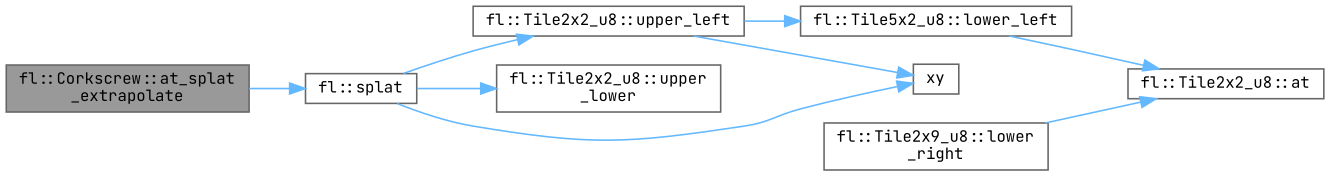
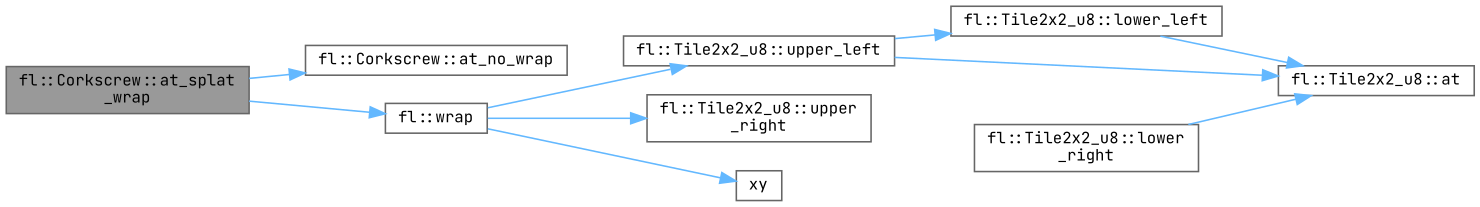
node "fl::Tile5x2_u8::lower_left": label "fl::Tile5x2_u8::lower_left" -> "fl::Tile2x2_u8::lower_left"
edge "fl::Tile2x2_u8::upper_left" -> "xy": now "fl::Tile2x2_u8::upper_left" -> "fl::Tile2x2_u8::at"
node "fl::Corkscrew::at_no_wrap": added
node "fl::Corkscrew::at_splat _extrapolate": label "fl::Corkscrew::at_splat _extrapolate" -> "fl::Corkscrew::at_splat _wrap"
node "fl::splat": label "fl::splat" -> "fl::wrap"
node "fl::Tile2x2_u8::upper _lower": label "fl::Tile2x2_u8::upper _lower" -> "fl::Tile2x2_u8::upper _right"
node "fl::Tile2x9_u8::lower _right": label "fl::Tile2x9_u8::lower _right" -> "fl::Tile2x2_u8::lower _right"
